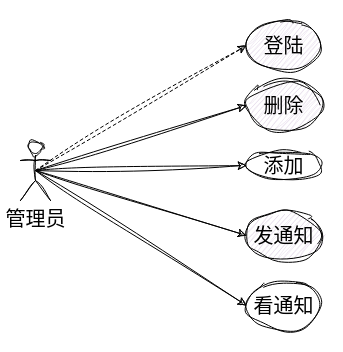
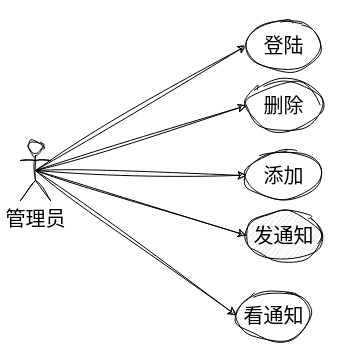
node "登陆": fillcolor #e1d5e7 -> #ffffff
edge "管理员" -> "登陆": style dashed -> solid
node "删除": fillcolor #e1d5e7 -> #ffffff
node "添加": size 75x30 -> 75x50
node "看通知": moved (284, 306) -> (274, 316)
